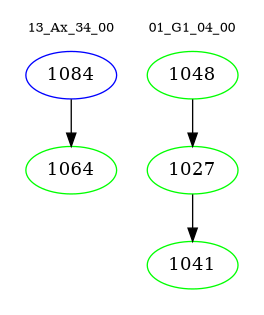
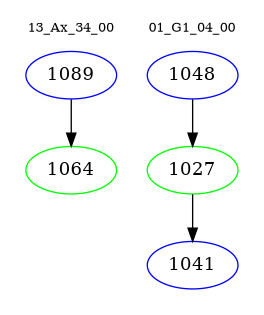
node "1084": label "1084" -> "1089"
node "1048": color green -> blue
node "1041": color green -> blue
